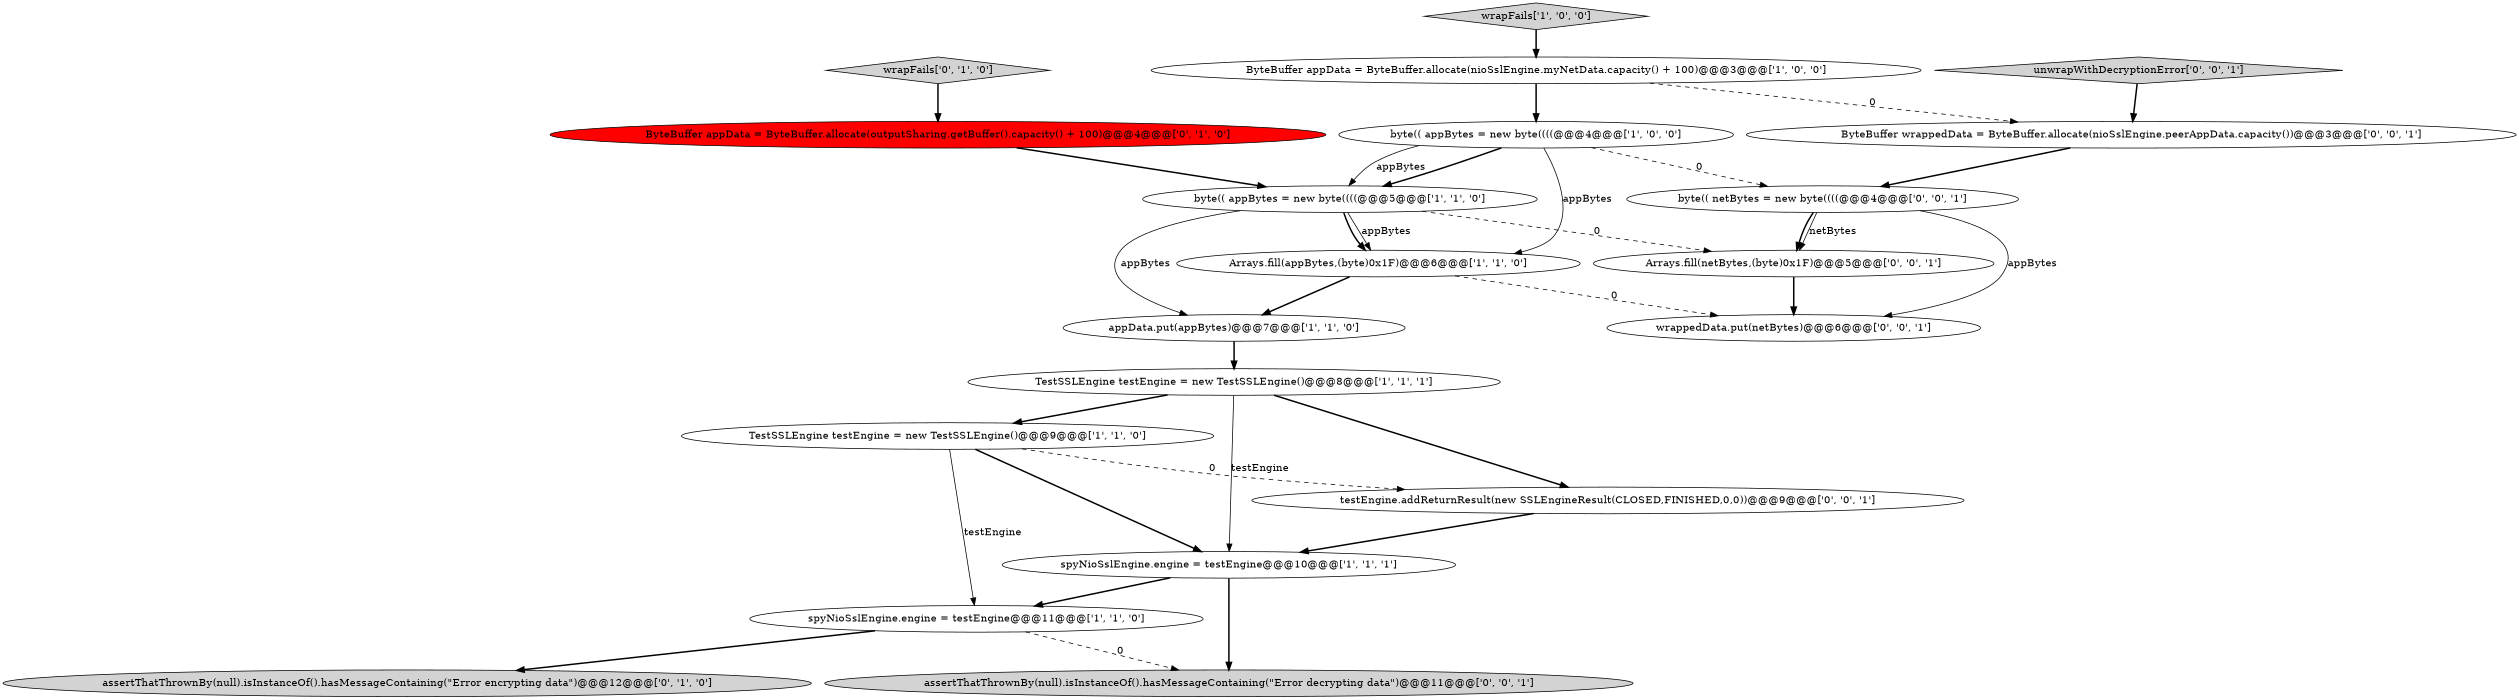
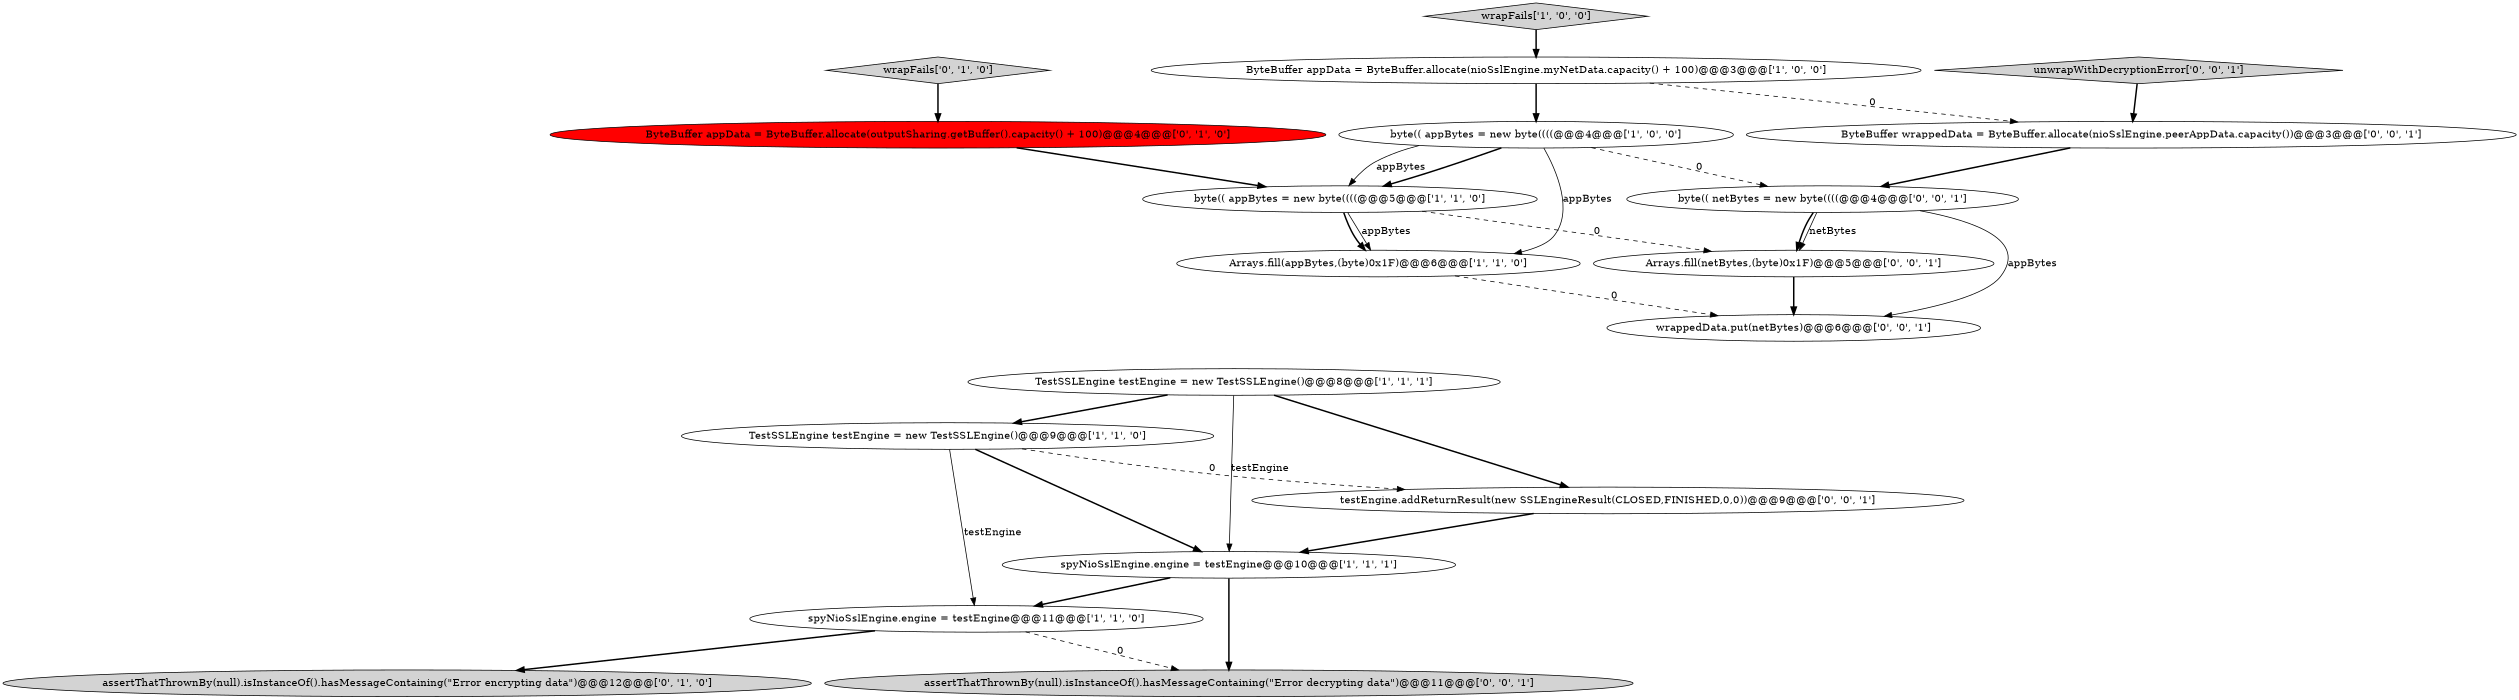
node "appData.put(appBytes)@@@7@@@['1', '1', '0']": removed
